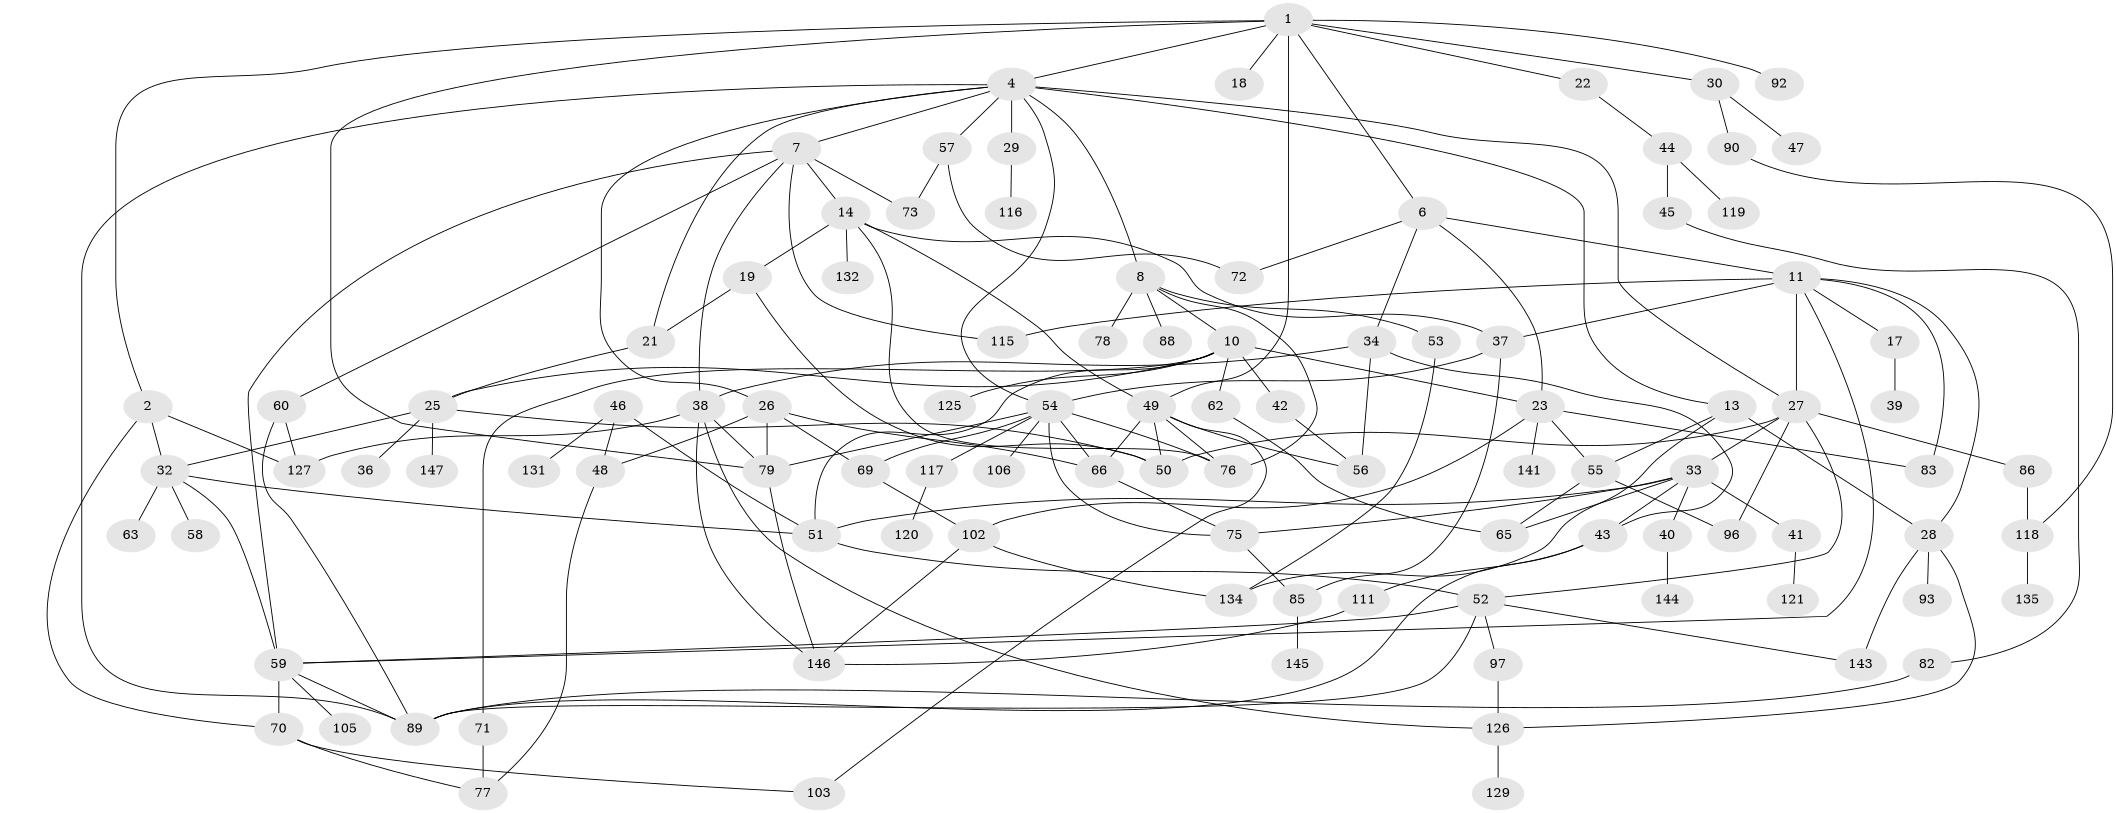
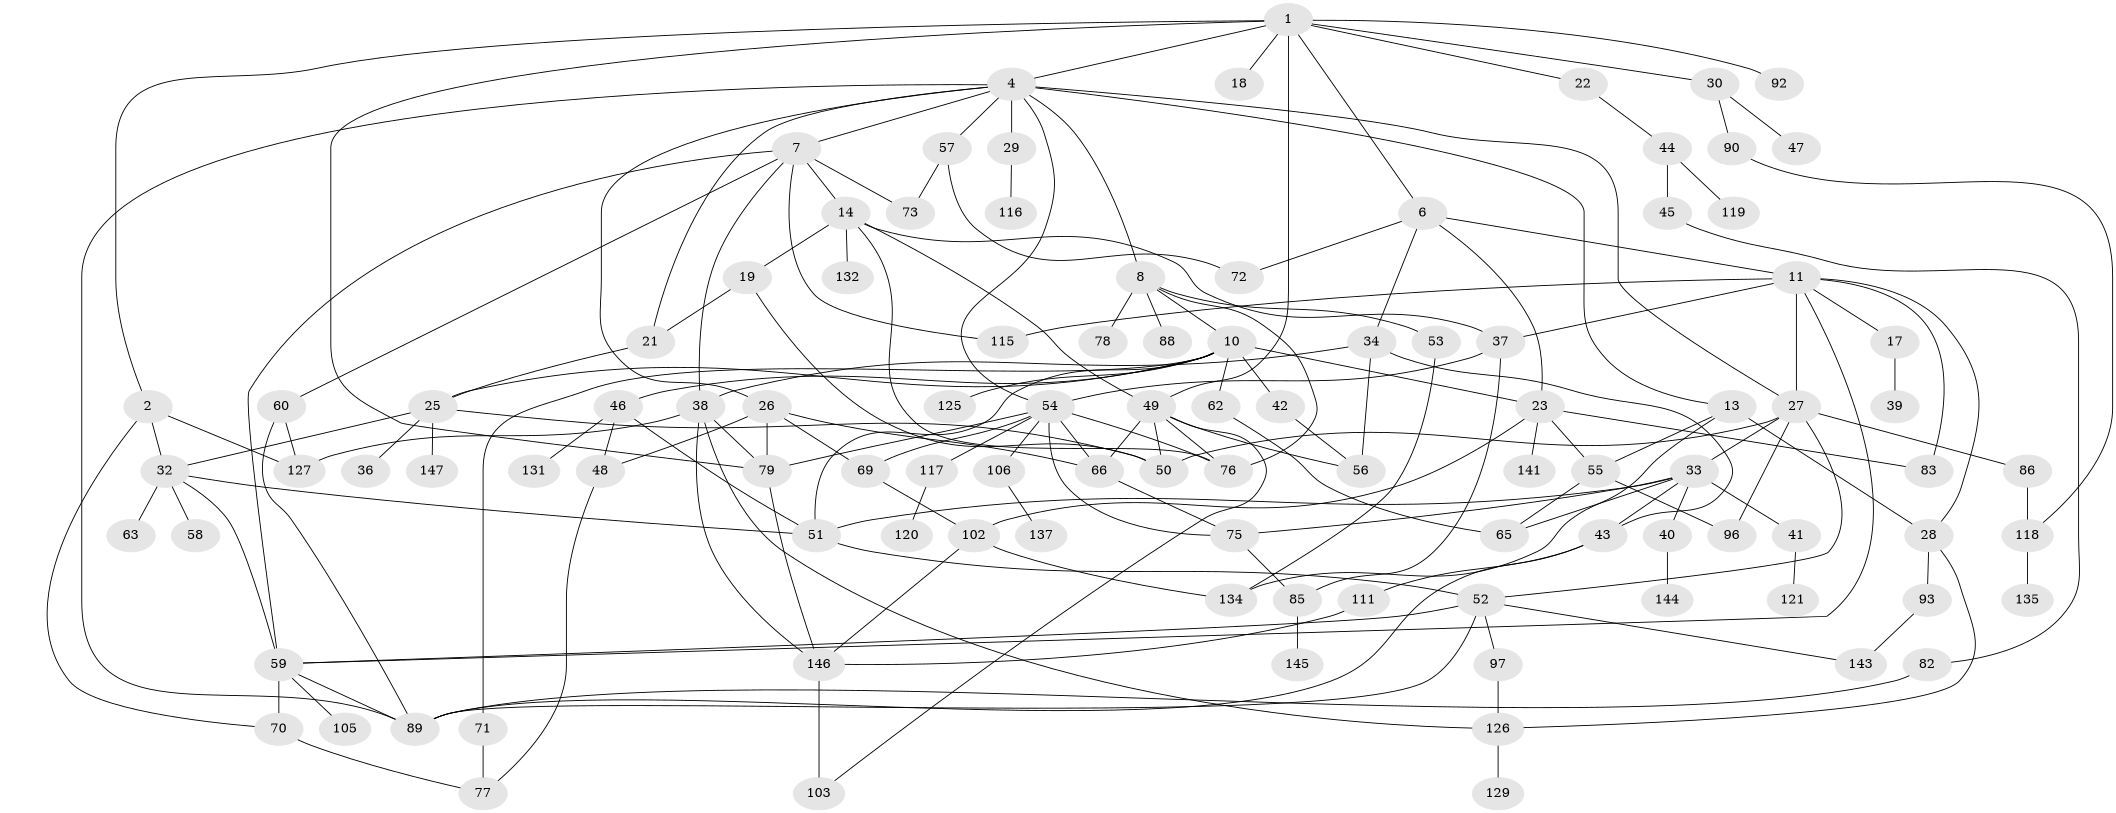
edge "10" -- "46": added
node "137": added
edge "28" -- "143": now "93" -- "143"
edge "70" -- "103": now "146" -- "103"
